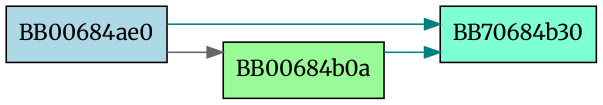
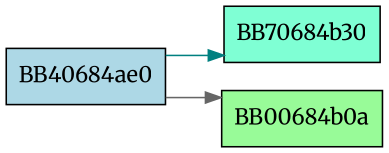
node "BB00684ae0": label "BB00684ae0" -> "BB40684ae0"
edge "BB00684b0a" -> "BB70684b30": removed
